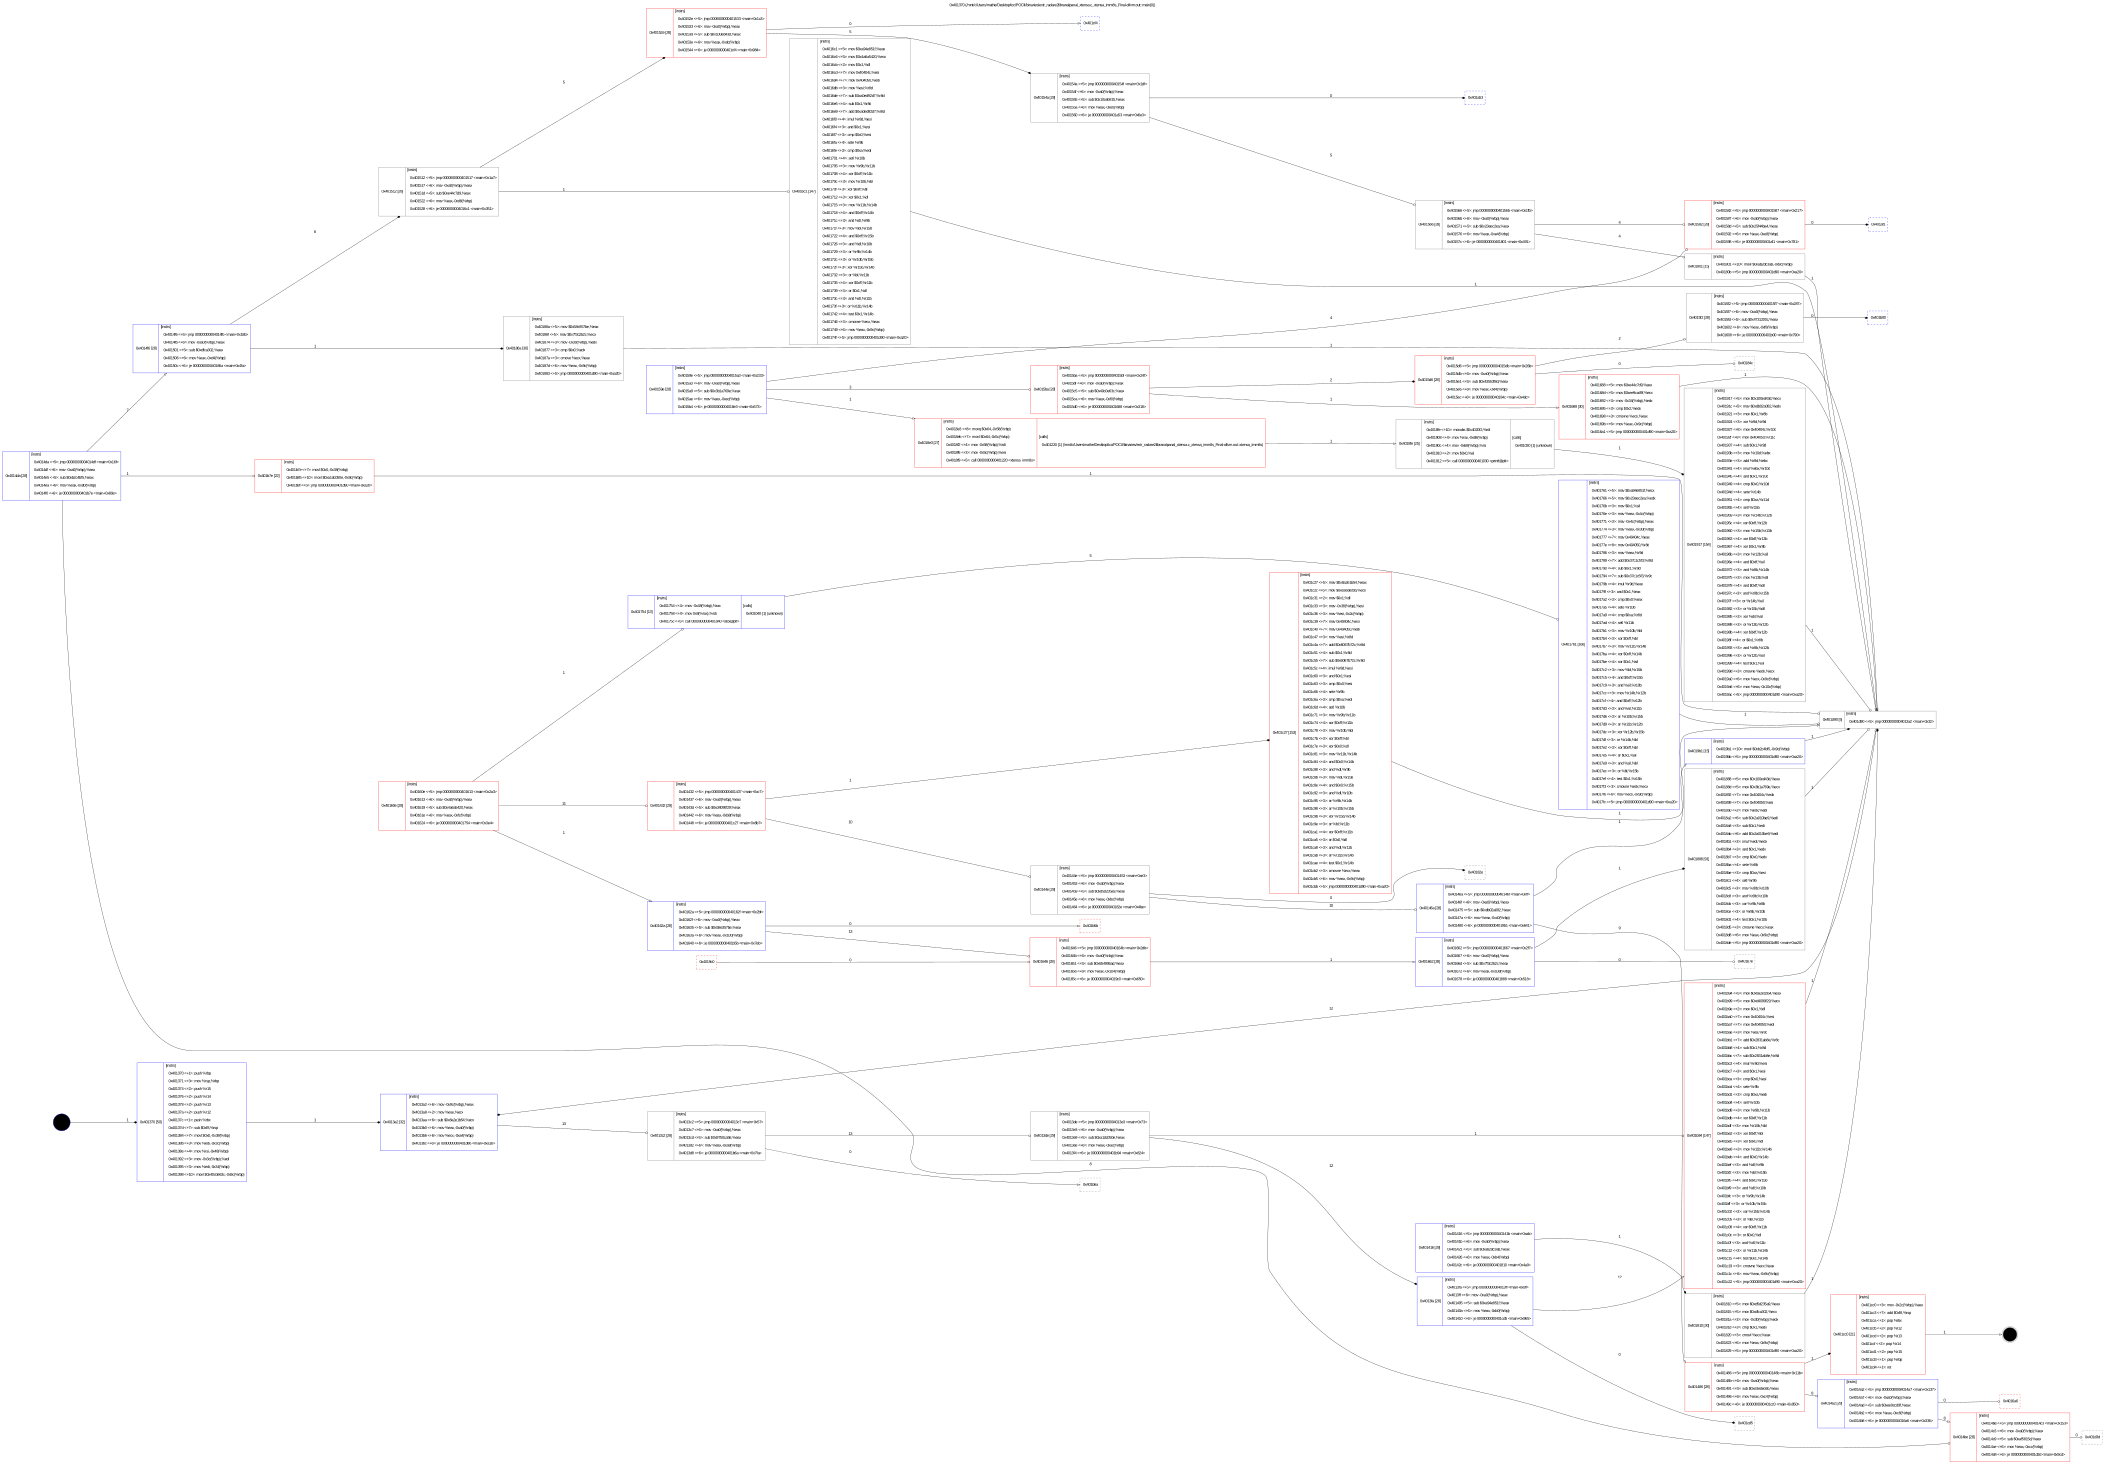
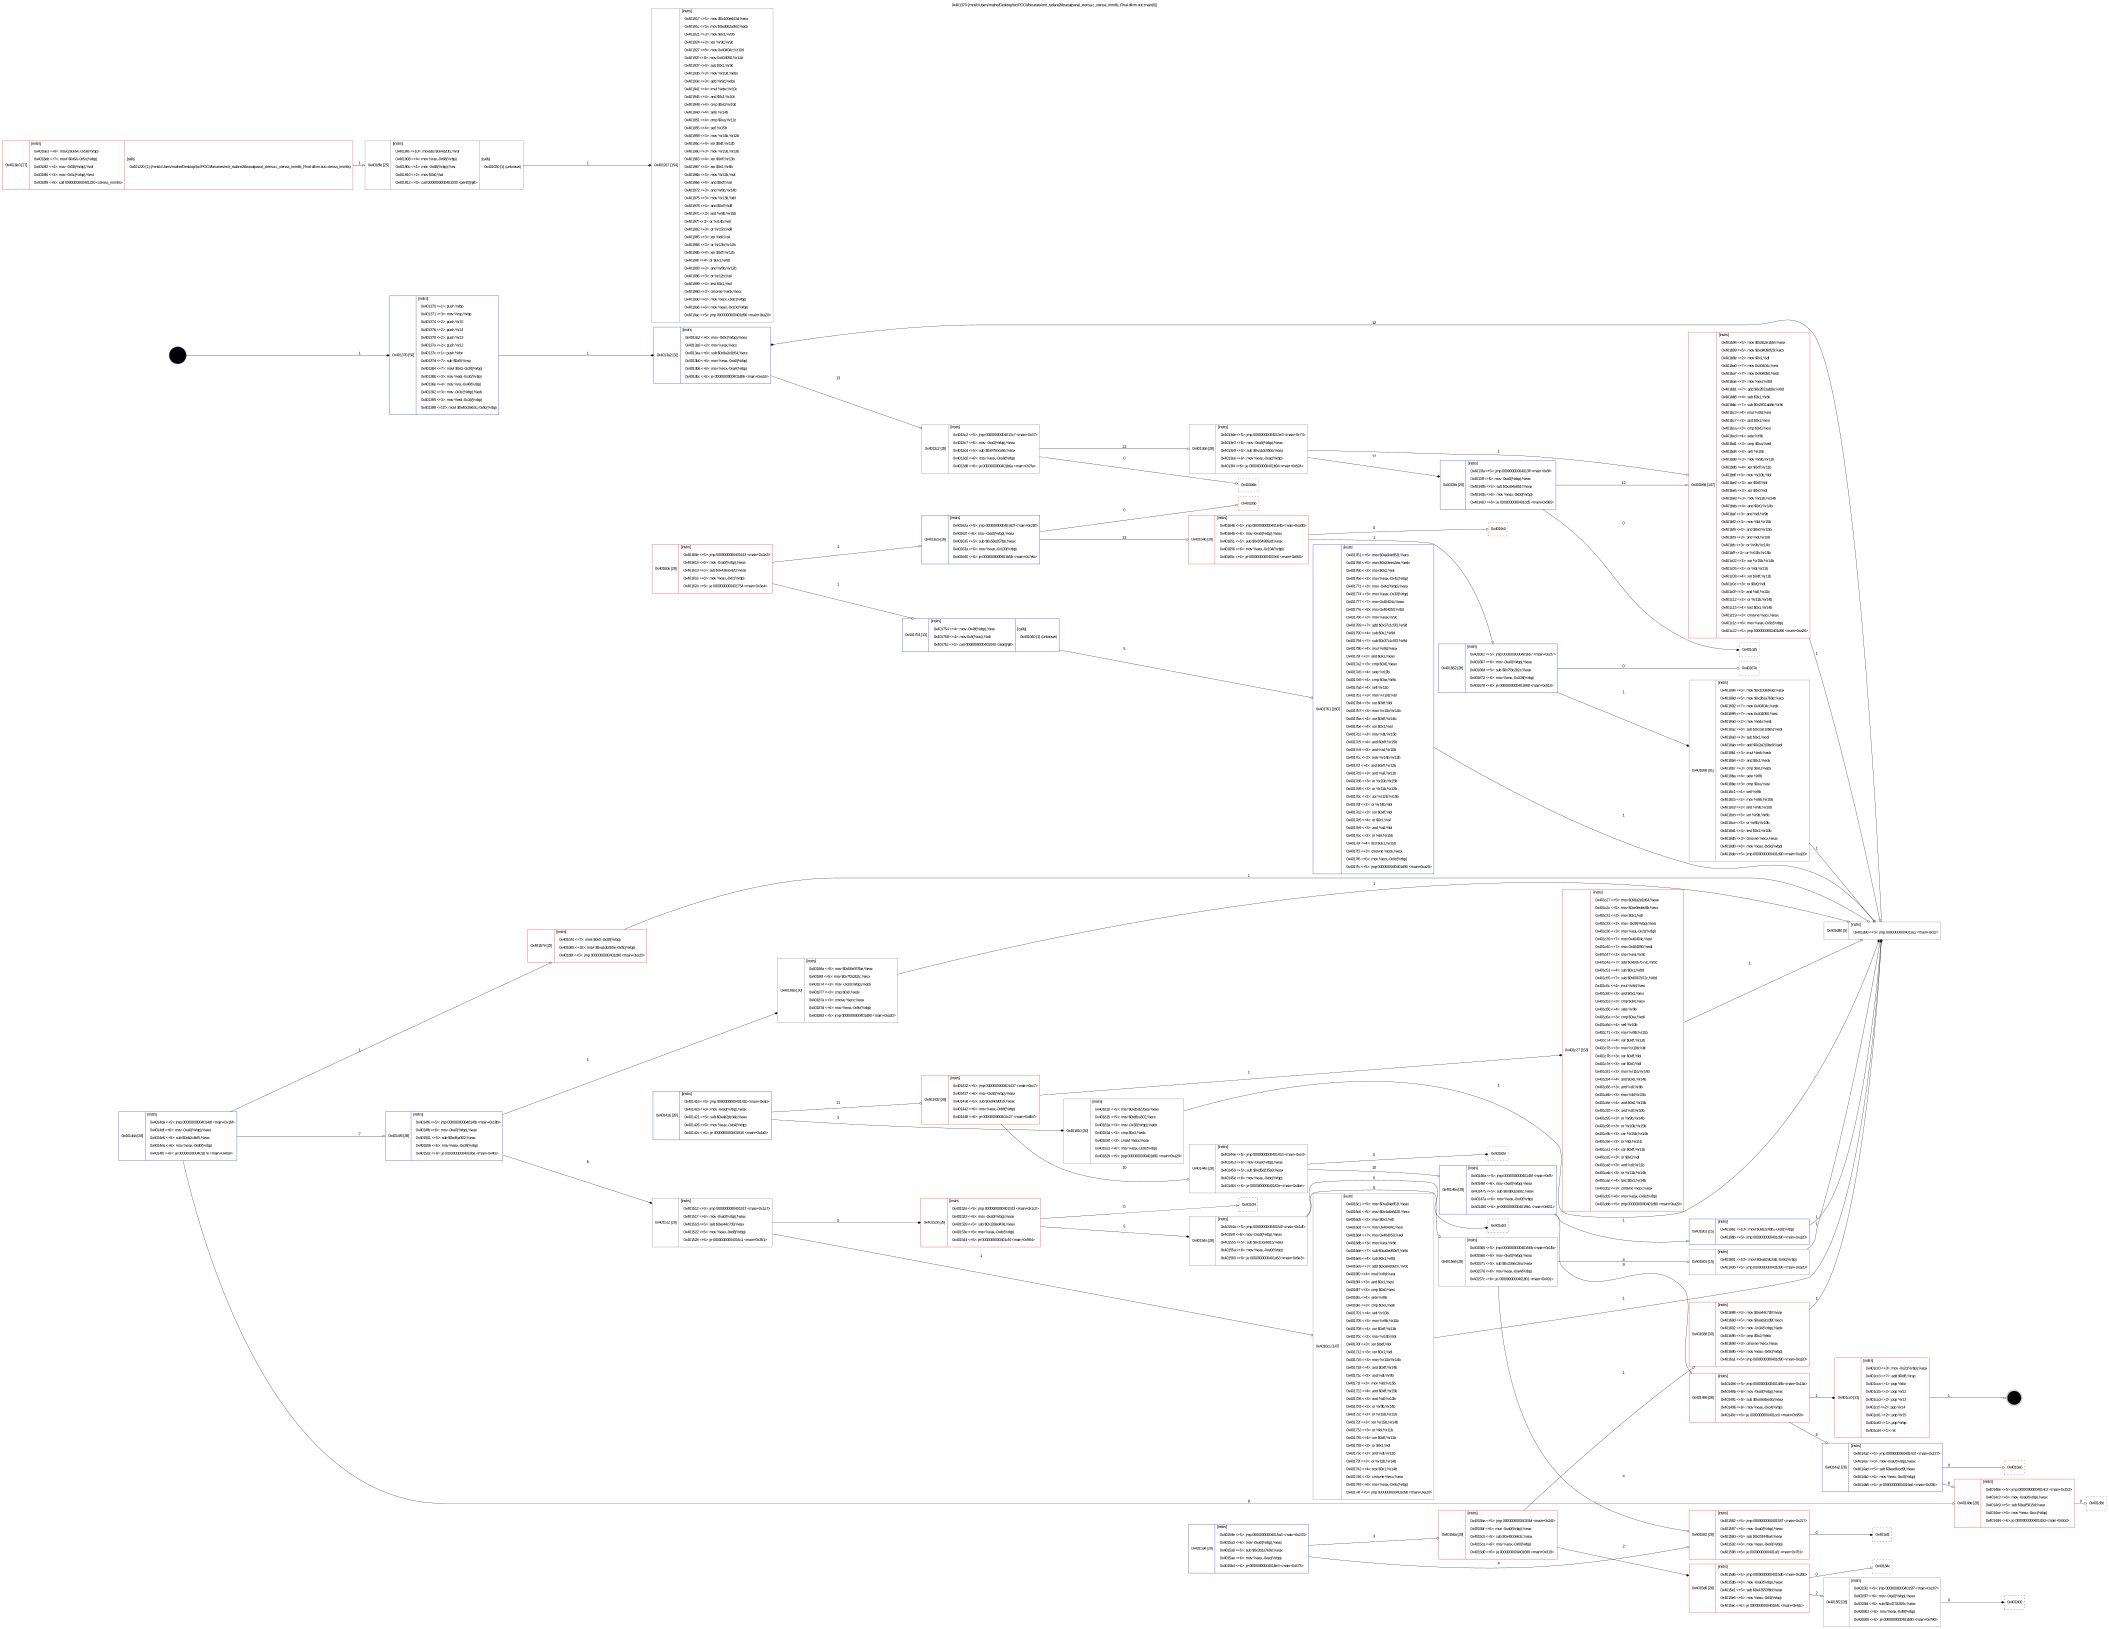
edge "0x40159e [28]" -> "0x4018e3 [27]": removed, label "1"
edge "0x401917 [154]" -> "0x401d90 [5]": removed, label "1"
edge "0x40160e [28]" -> "0x401432 [28]": now "0x401416 [28]" -> "0x401432 [28]"
edge "0x4019c0" -> "0x401646 [28]": reversed
